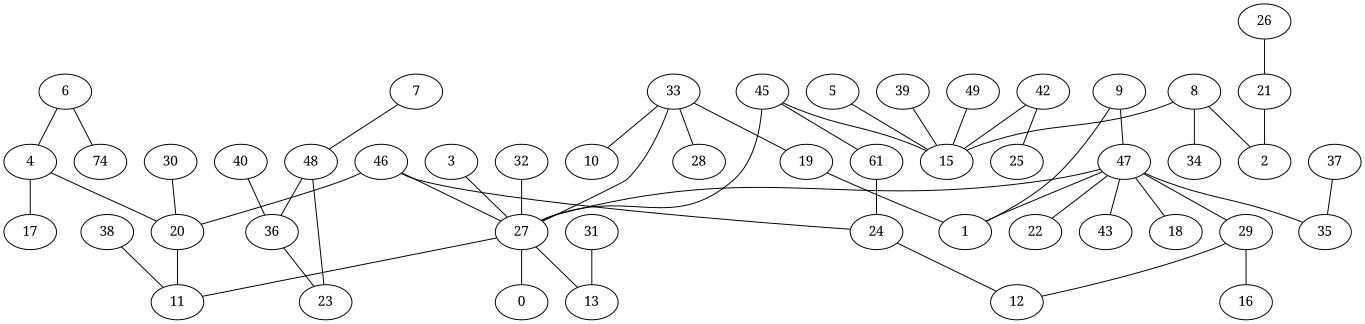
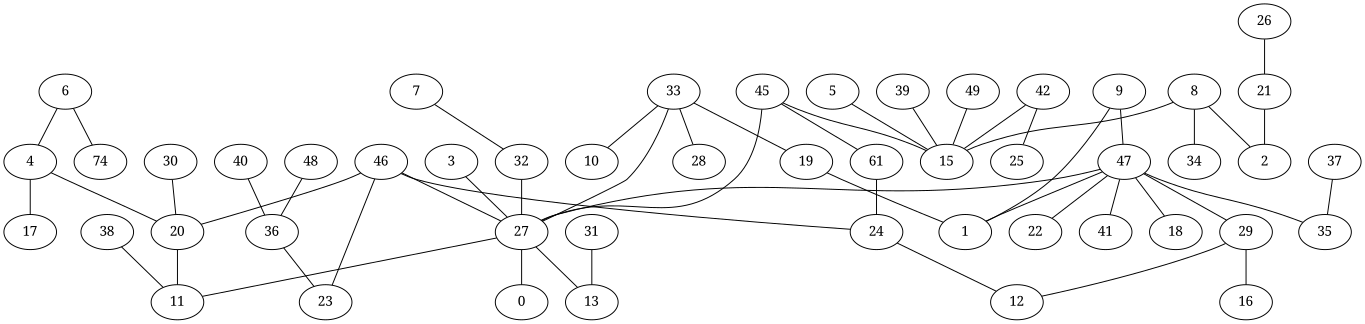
edge "7" -- "48": now "7" -- "32"
edge "48" -- "23": now "46" -- "23"
node "43": label "43" -> "41"
